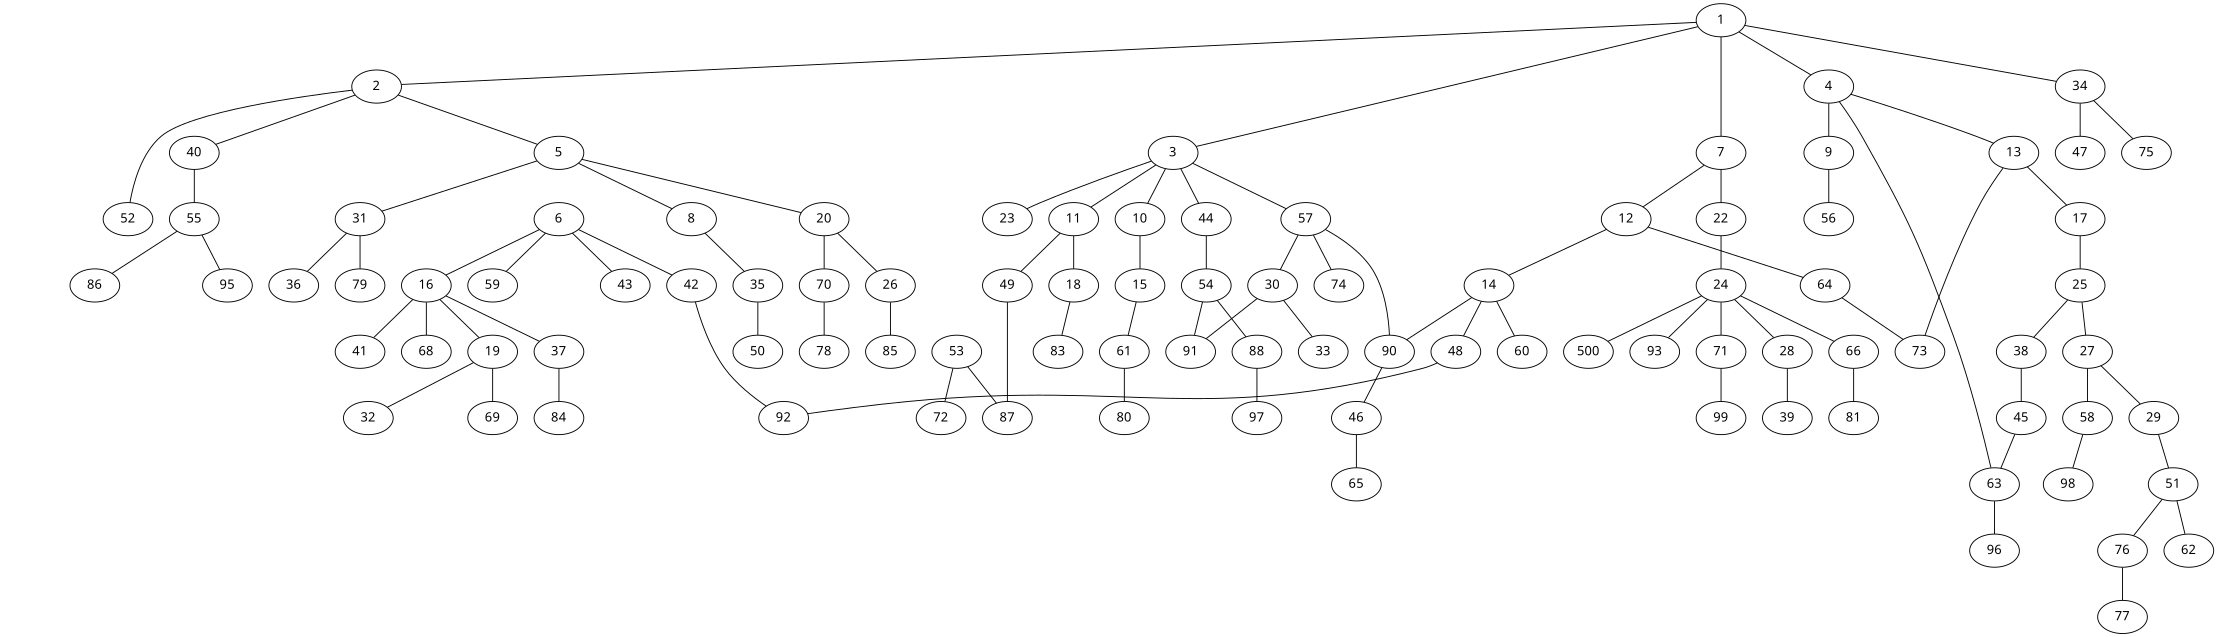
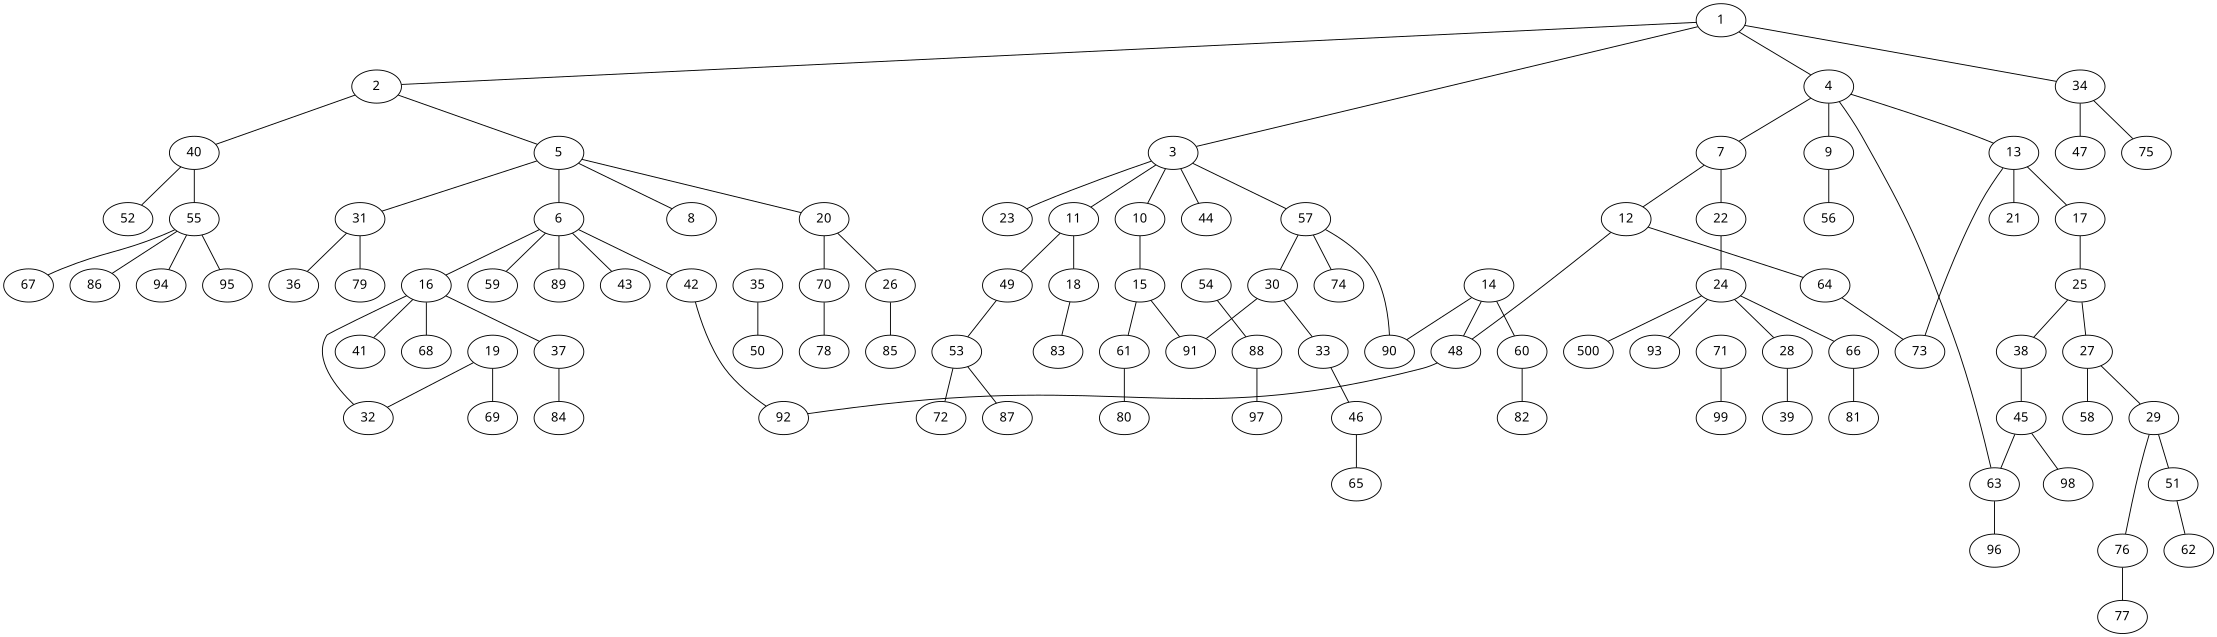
edge "1" -- "7": now "4" -- "7"
edge "2" -- "52": now "40" -- "52"
edge "5" -- "6": added
node "21": added
edge "8" -- "35": removed
edge "44" -- "54": removed
edge "12" -- "14": now "12" -- "48"
node "67": added
node "94": added
node "89": added
edge "54" -- "91": now "15" -- "91"
edge "16" -- "19": now "16" -- "32"
edge "24" -- "71": removed
edge "49" -- "87": now "49" -- "53"
edge "90" -- "46": now "33" -- "46"
node "82": added
edge "58" -- "98": now "45" -- "98"
edge "51" -- "76": now "29" -- "76"
